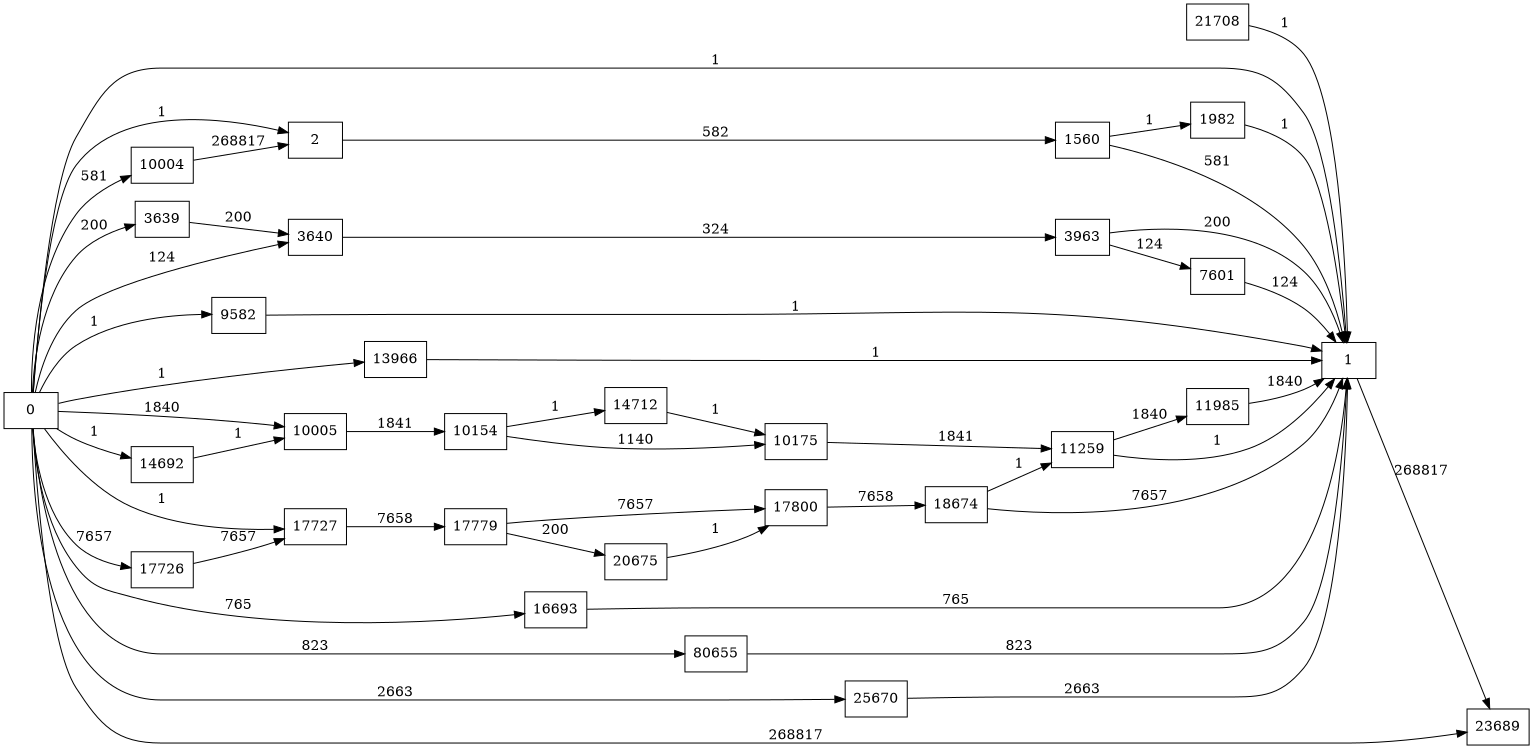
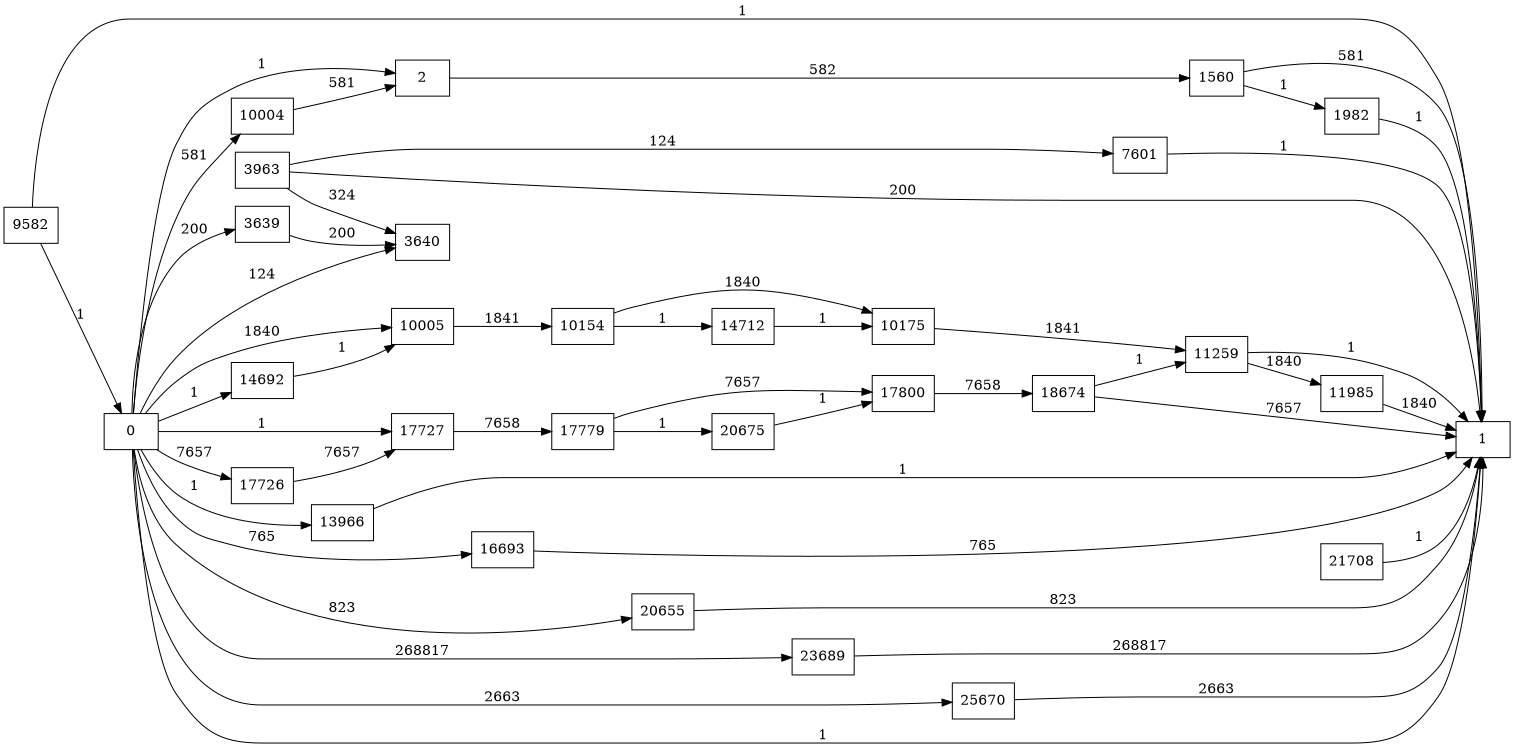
edge "10004" -> "2": label "268817" -> "581"
edge "3640" -> "3963": reversed
edge "7601" -> "1": label "124" -> "1"
edge "0" -> "9582": reversed
edge "10154" -> "10175": label "1140" -> "1840"
edge "17779" -> "20675": label "200" -> "1"
edge "1" -> "23689": reversed
node "80655": label "80655" -> "20655"
